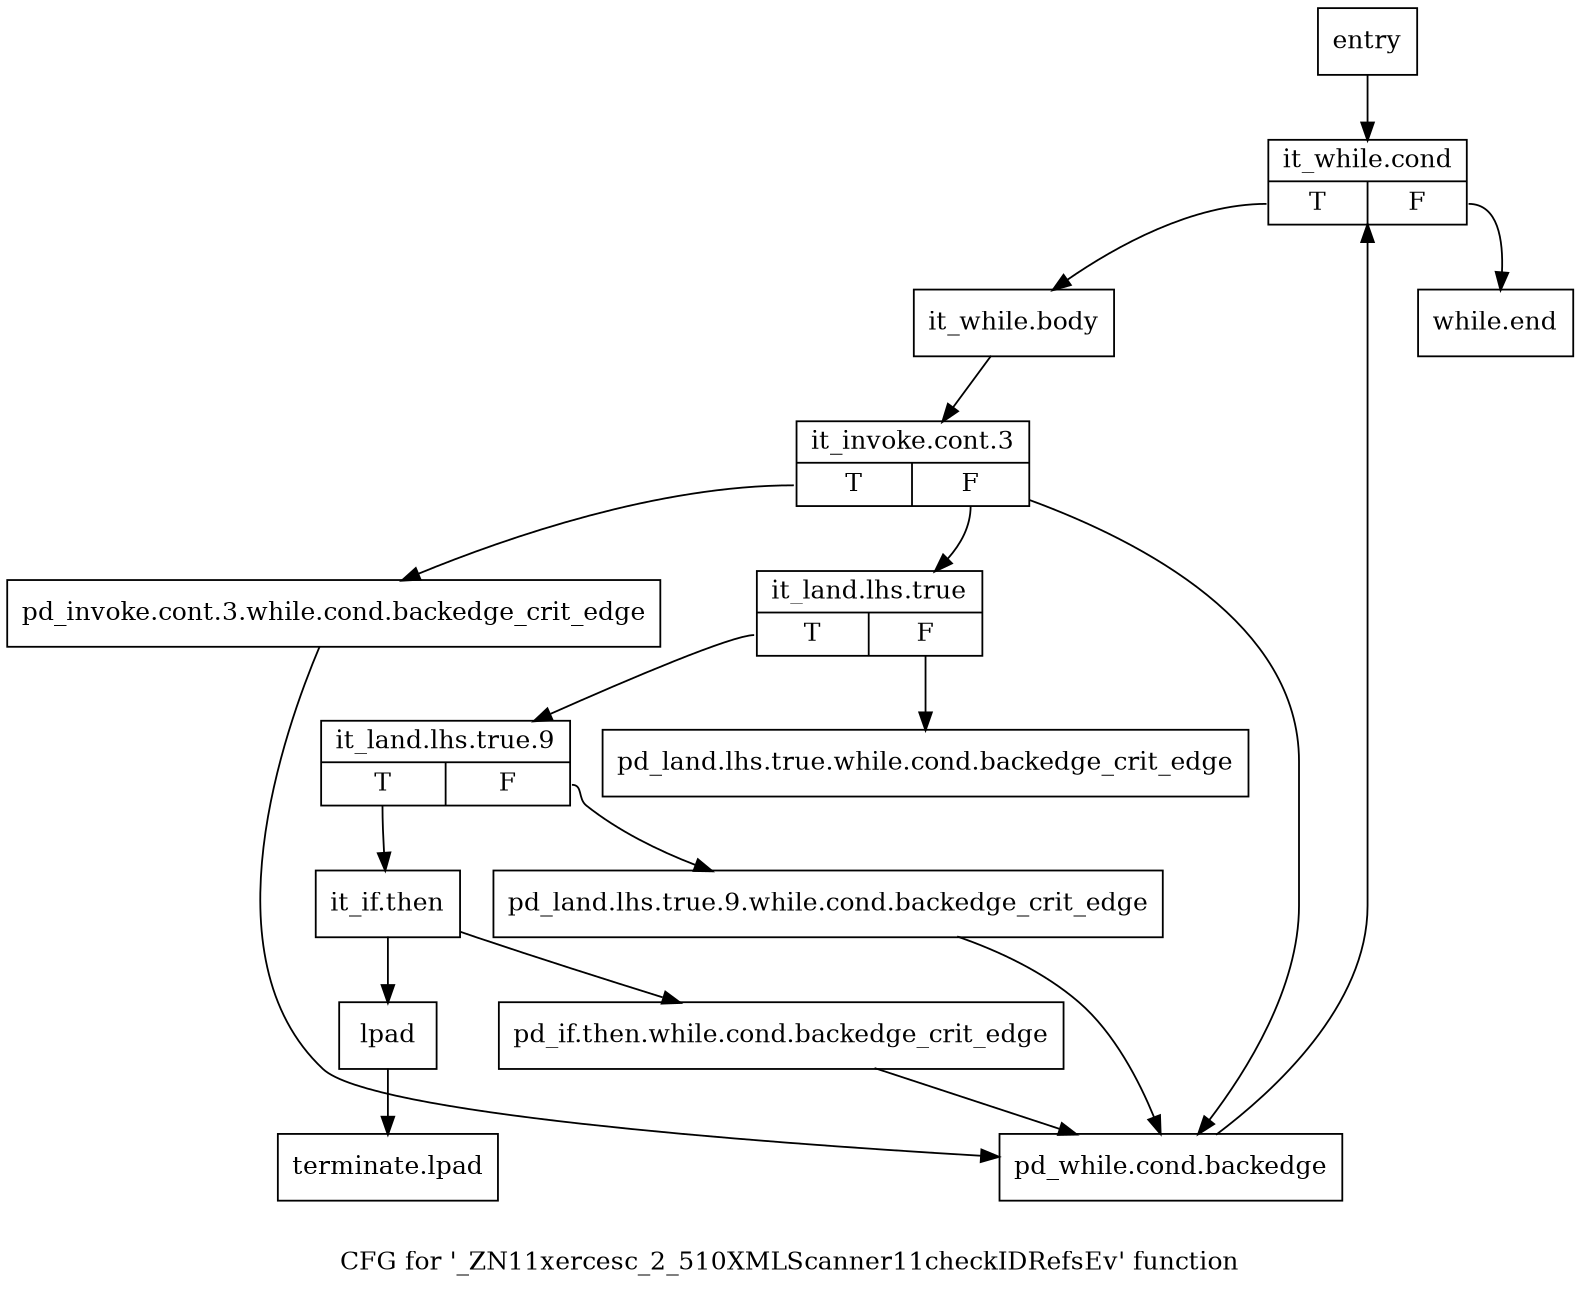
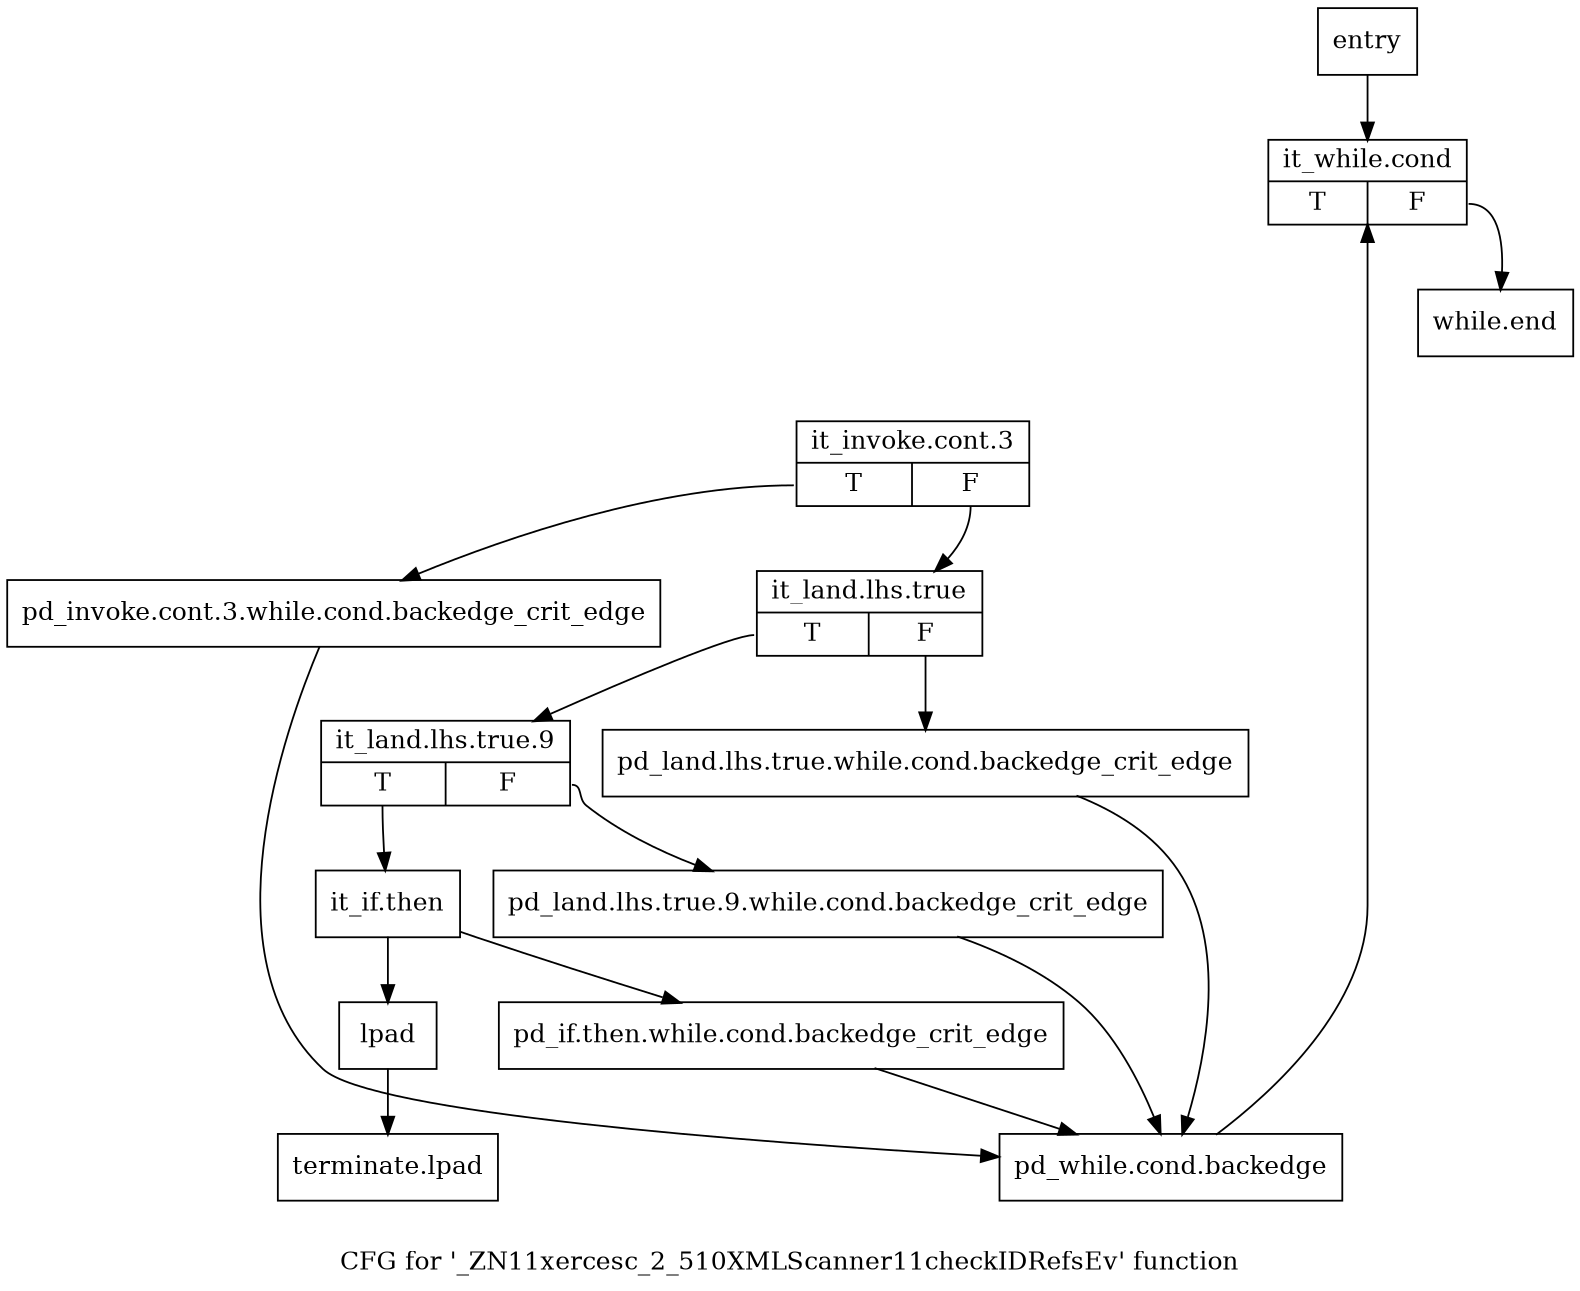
node "it_while.body": removed
edge "it_invoke.cont.3" -> "pd_while.cond.backedge": now "pd_land.lhs.true.while.cond.backedge_crit_edge" -> "pd_while.cond.backedge"
